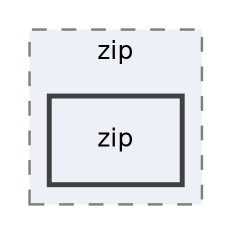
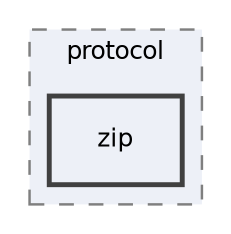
cluster "zip": label "zip" -> "protocol"
